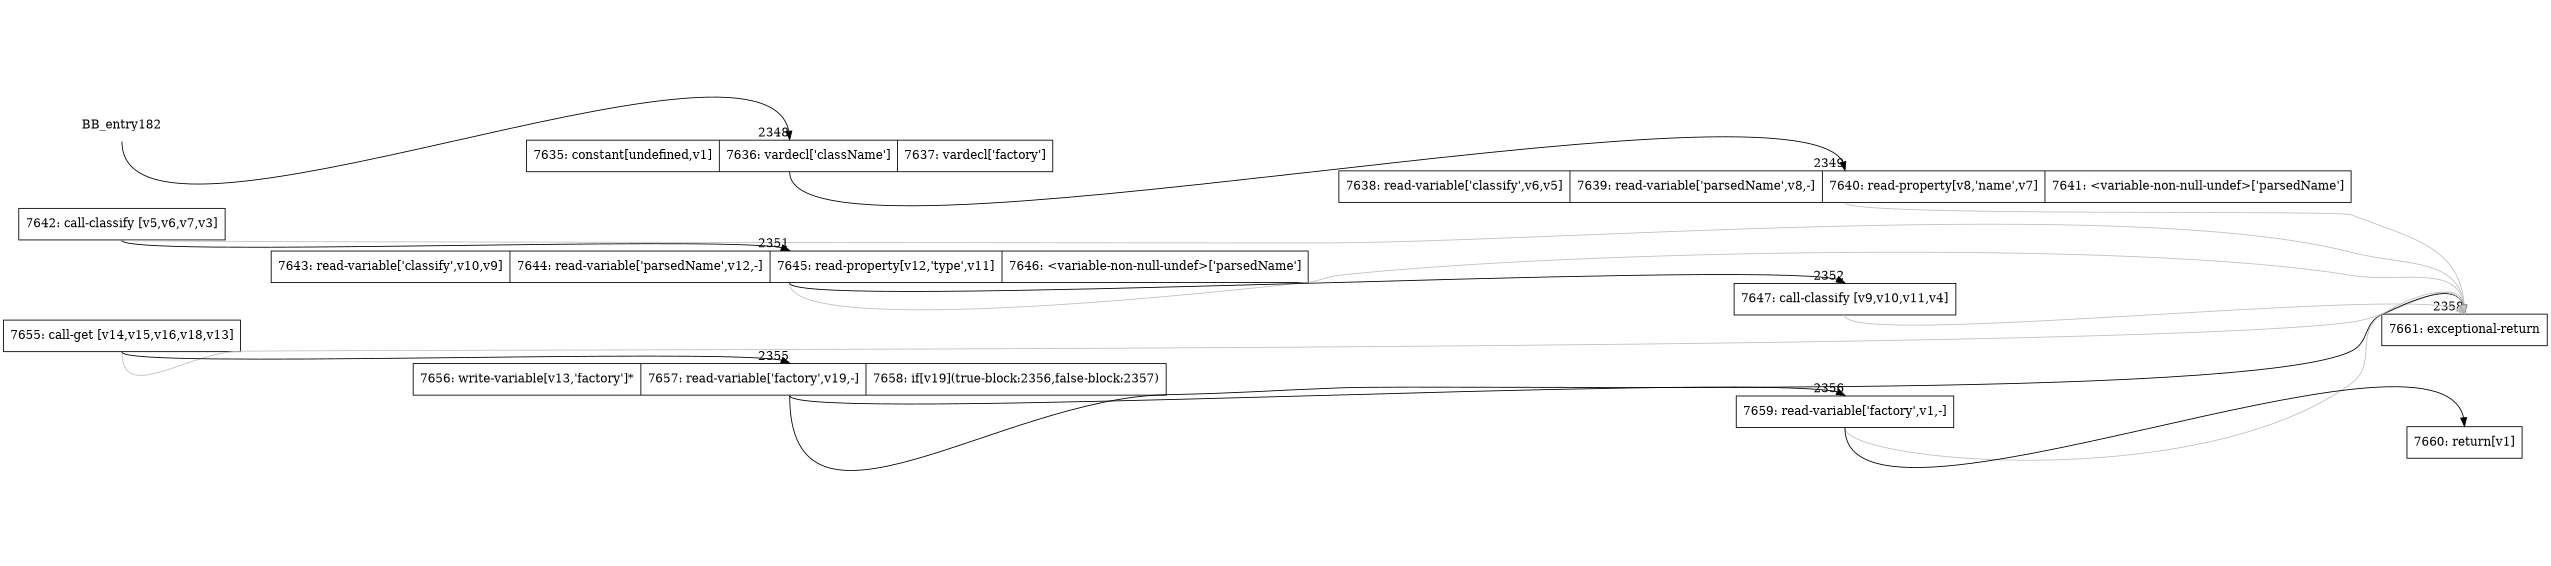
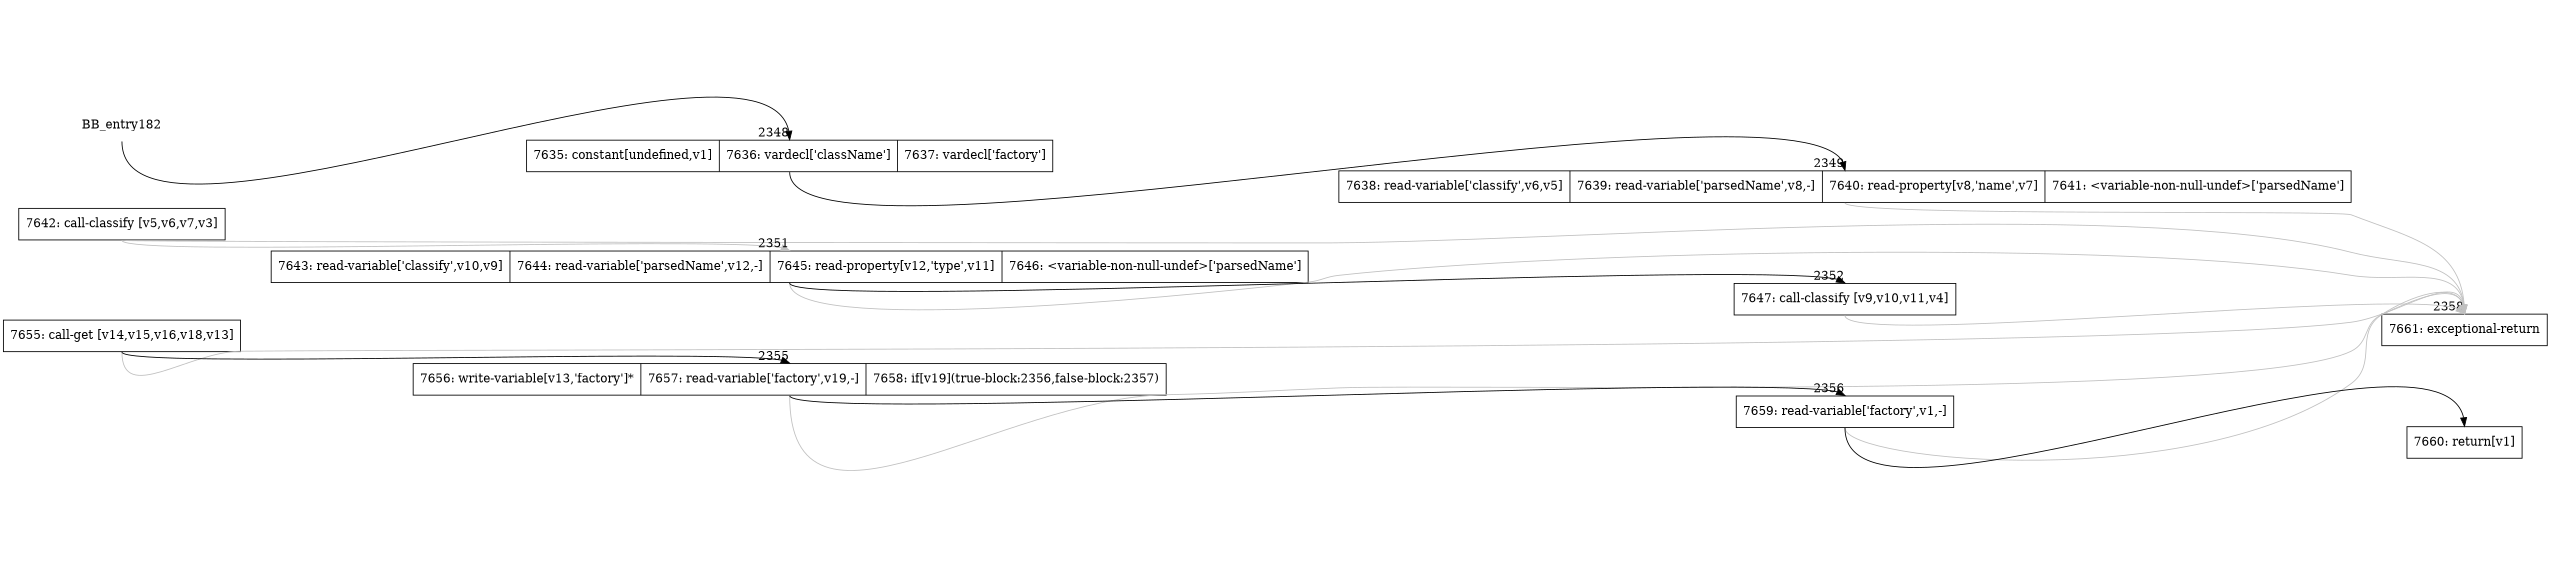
edge "7642: call-classify [v5,v6,v7,v3]" -> "7643: read-variable['classify',v10,v9]": color black -> gray
edge "7656: write-variable[v13,'factory']*" -> "7661: exceptional-return": color black -> gray
